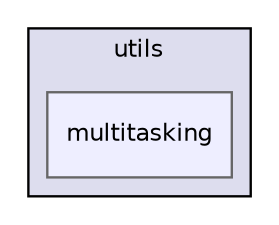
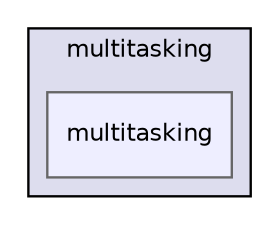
cluster "utils": label "utils" -> "multitasking"
